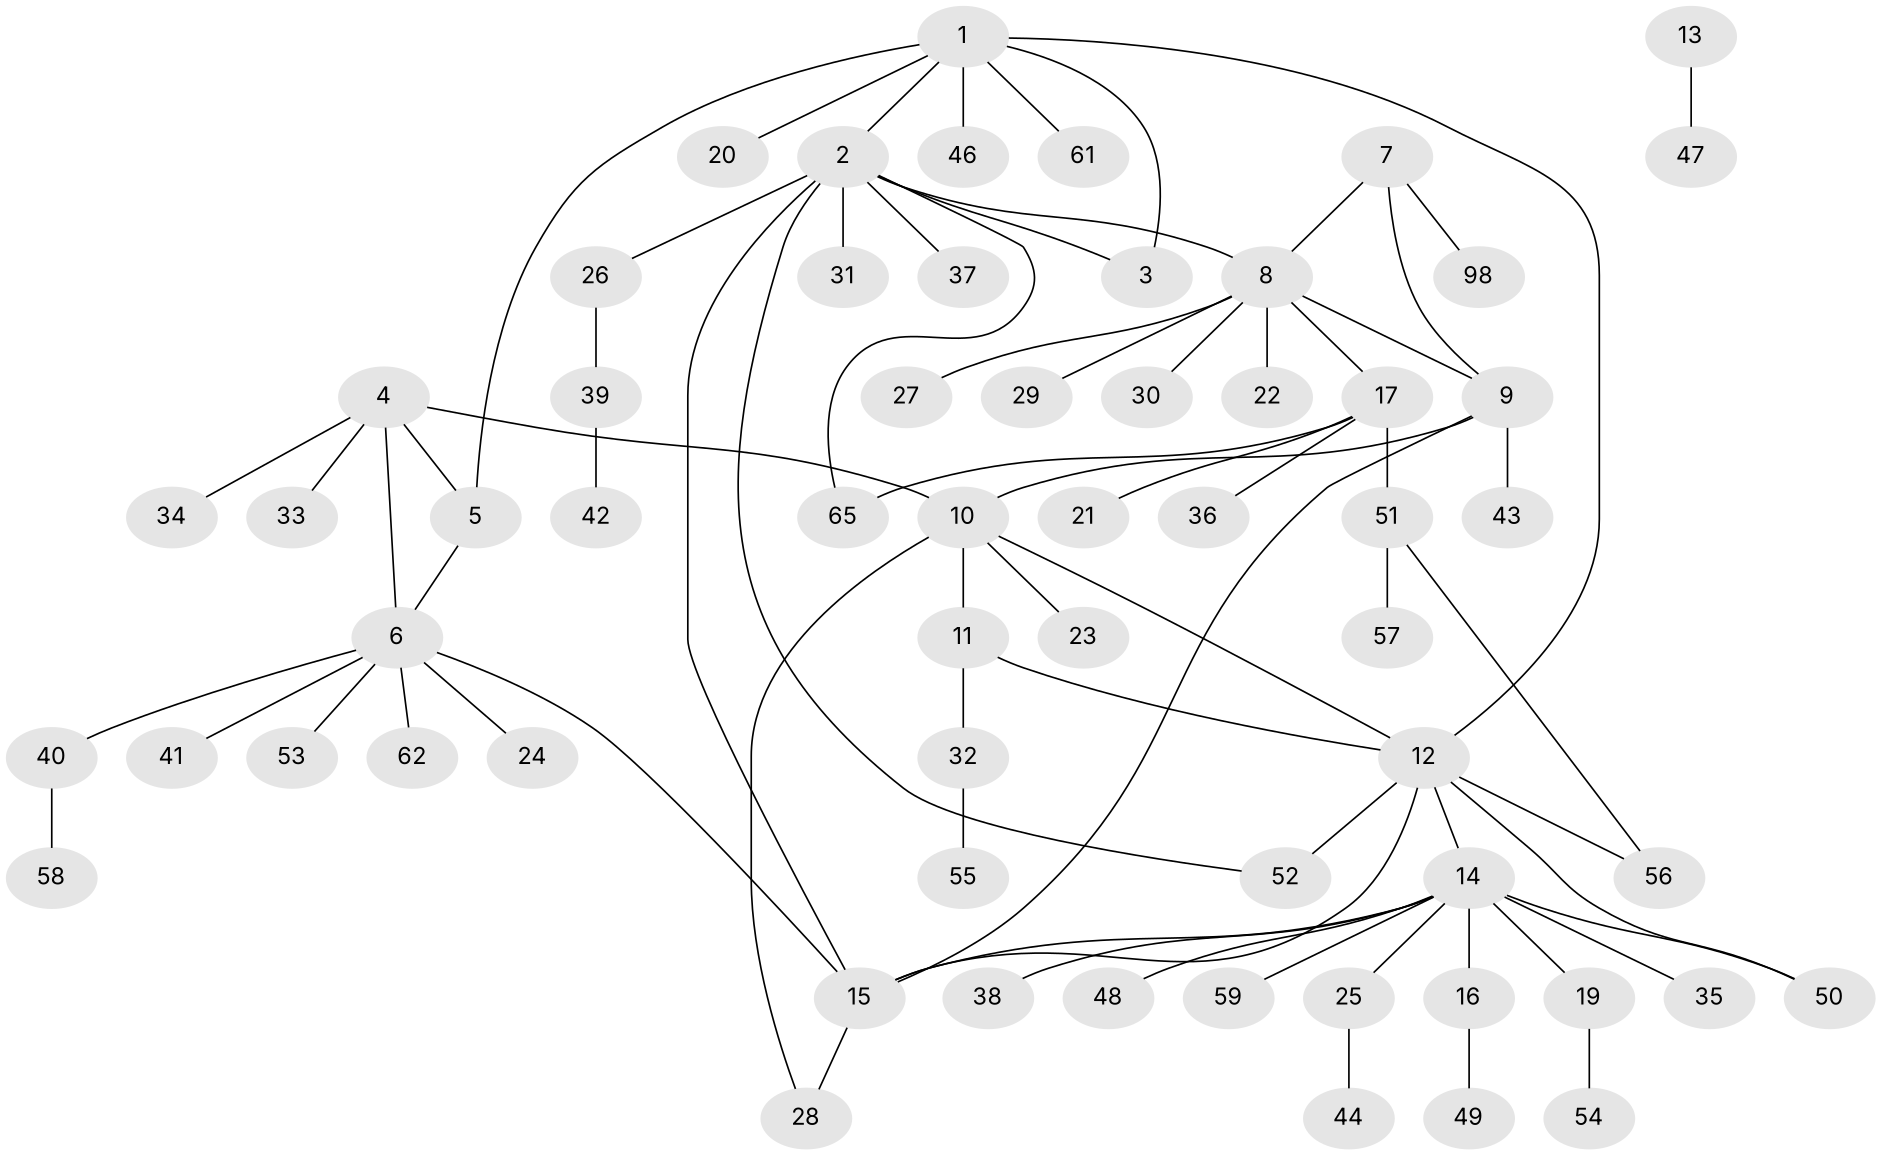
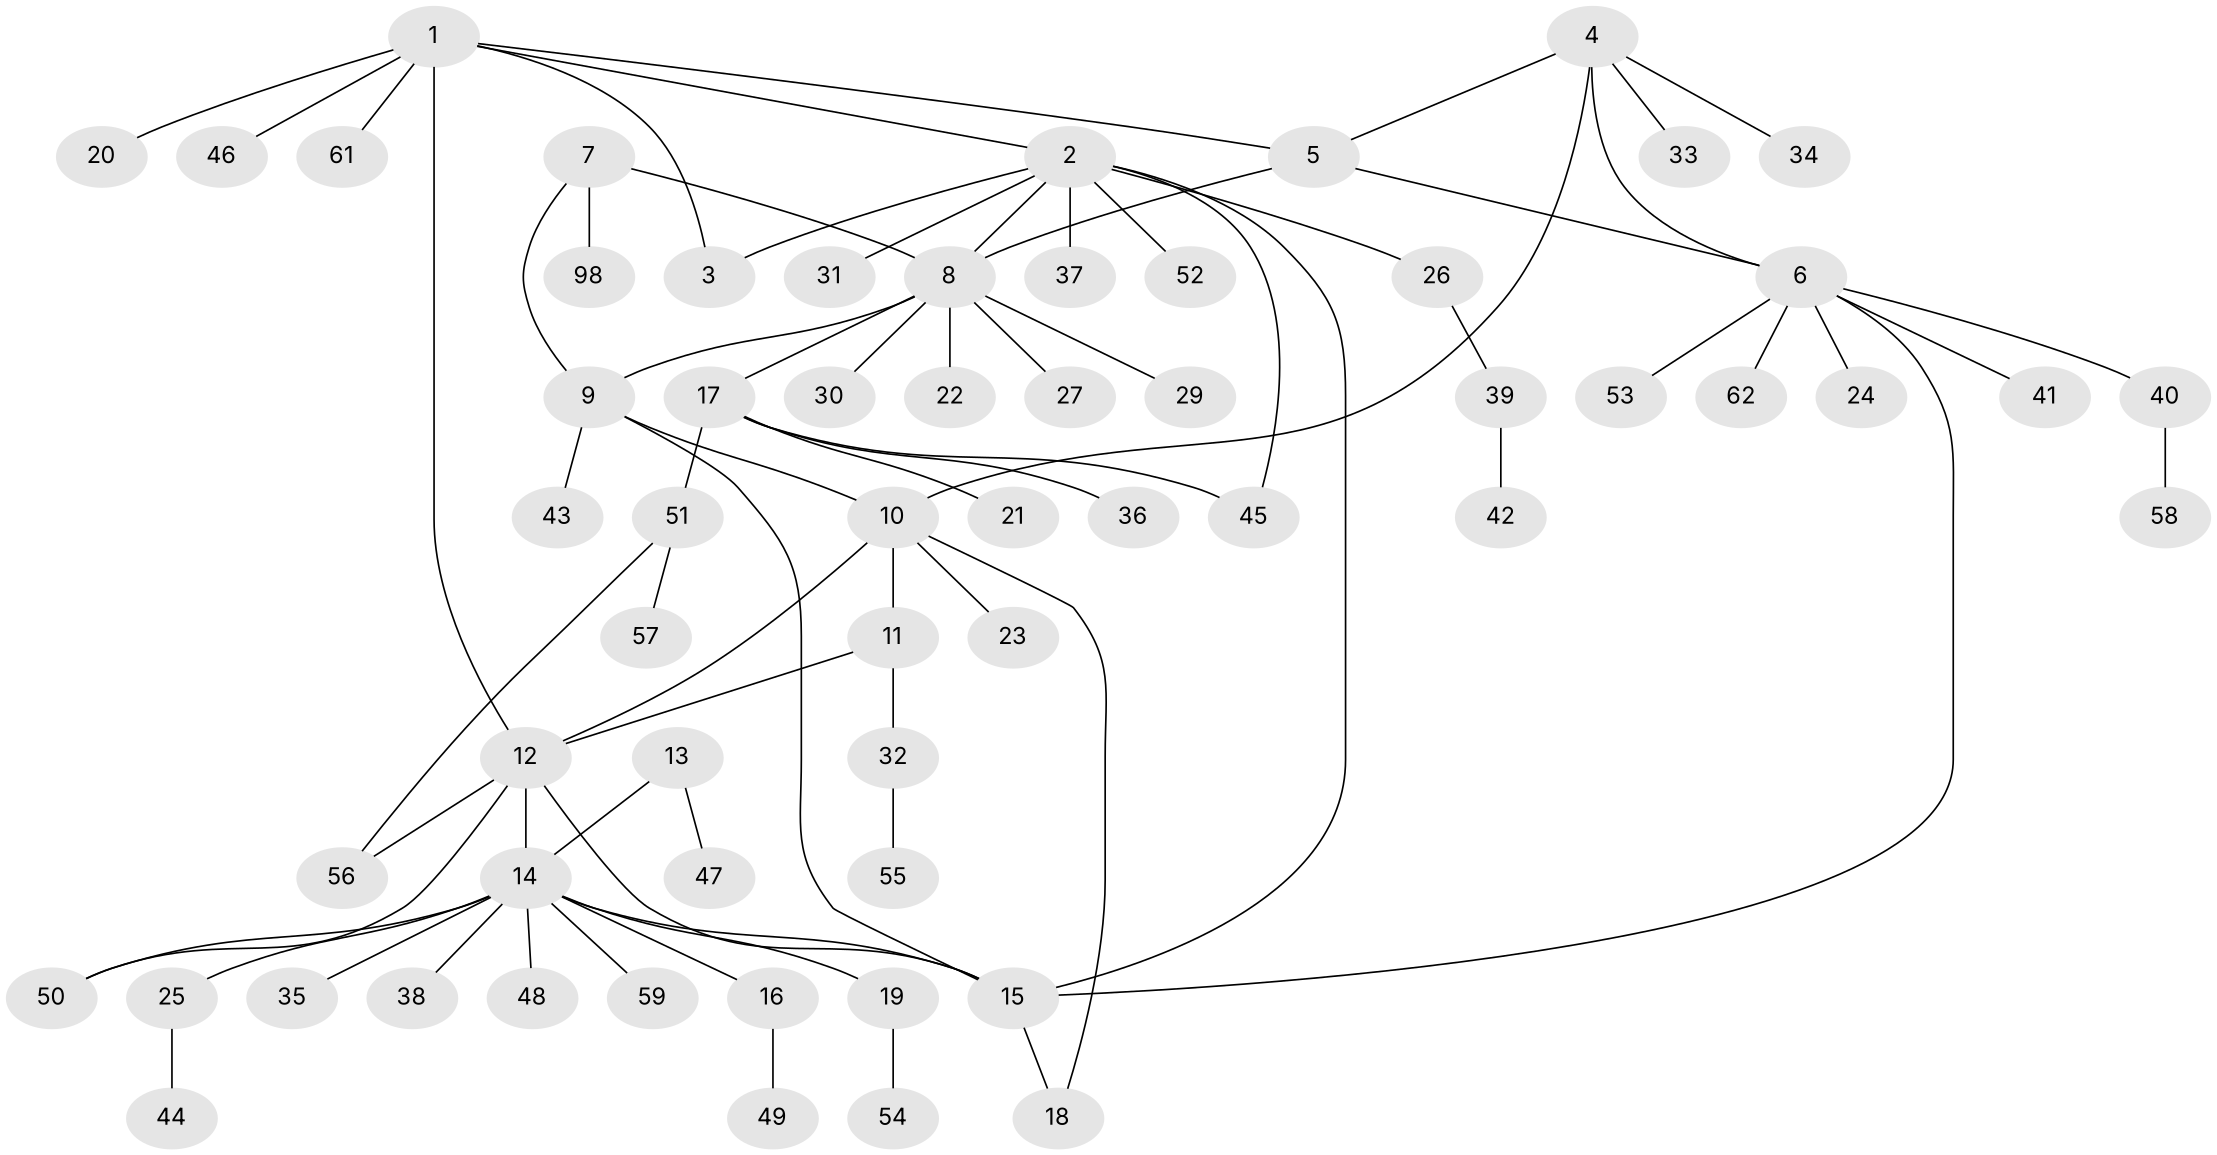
edge "5" -- "8": added
node "65": label "65" -> "45"
edge "13" -- "14": added
edge "12" -- "52": removed
node "28": label "28" -> "18"
